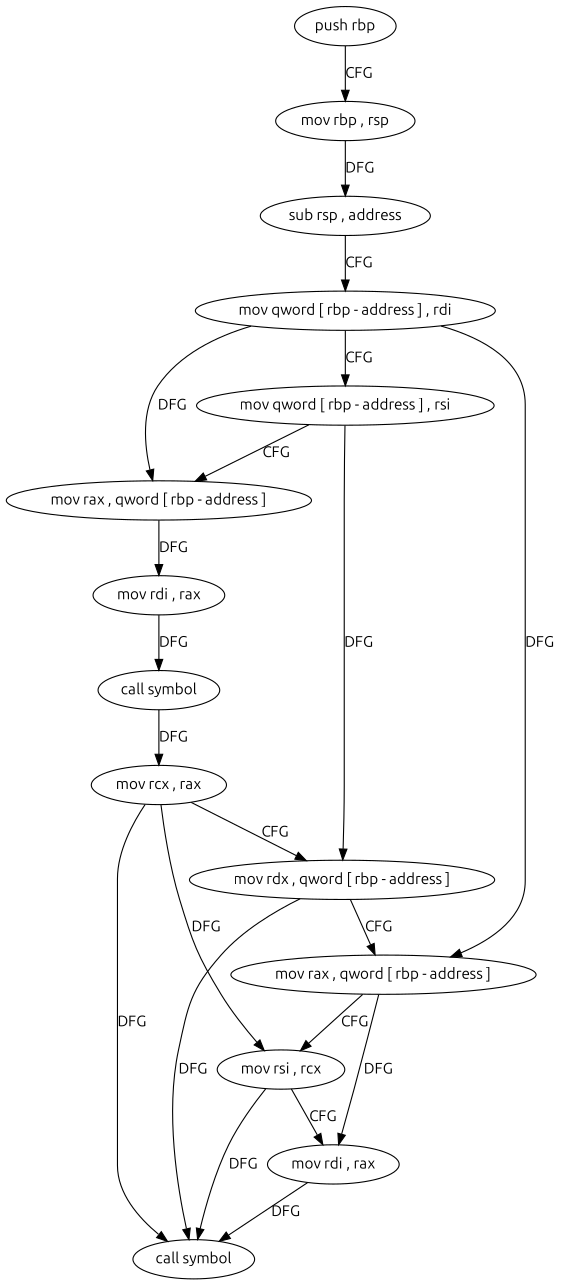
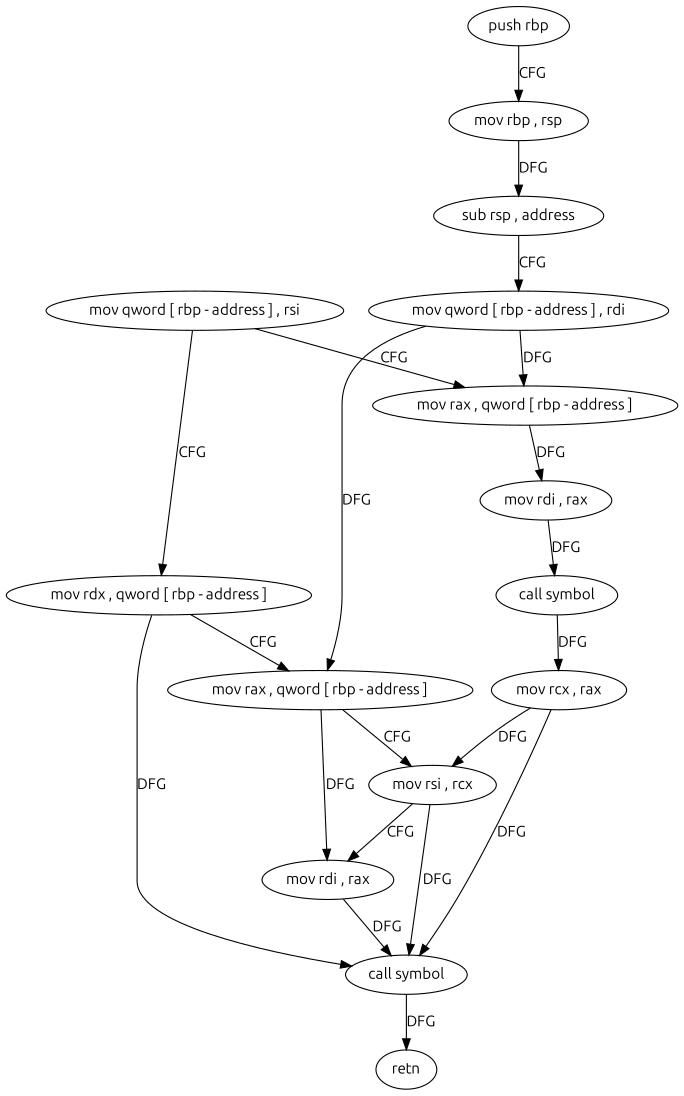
edge "mov qword [ rbp - address ] , rdi" -> "mov qword [ rbp - address ] , rsi": removed, label "CFG"
edge "mov qword [ rbp - address ] , rsi" -> "mov rdx , qword [ rbp - address ]": label "DFG" -> "CFG"
edge "mov rcx , rax" -> "mov rdx , qword [ rbp - address ]": removed, label "CFG"
node "retn": added
